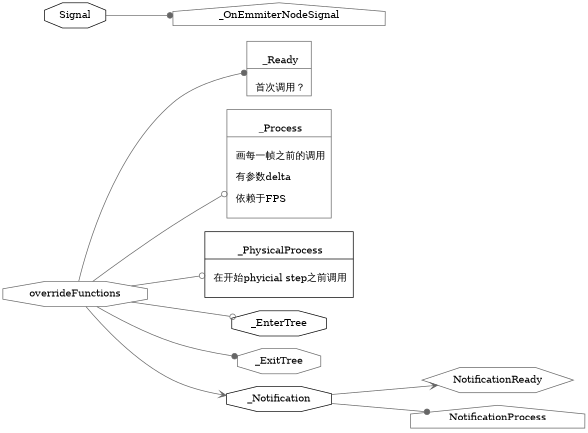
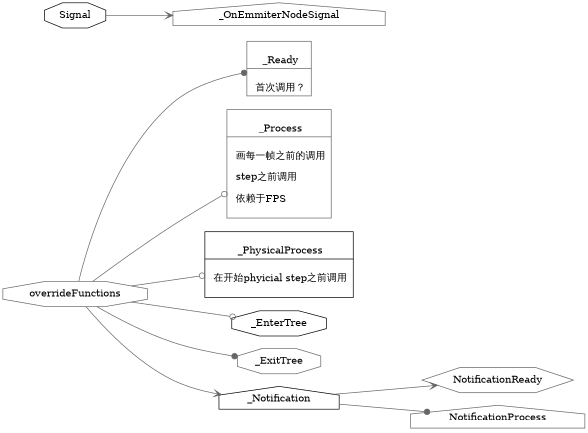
edge "Signal" -> "_OnEmmiterNodeSignal": arrowhead dot -> vee
node "_Process": text "有参数delta" -> "step之前调用"
node "_Notification": shape octagon -> house
